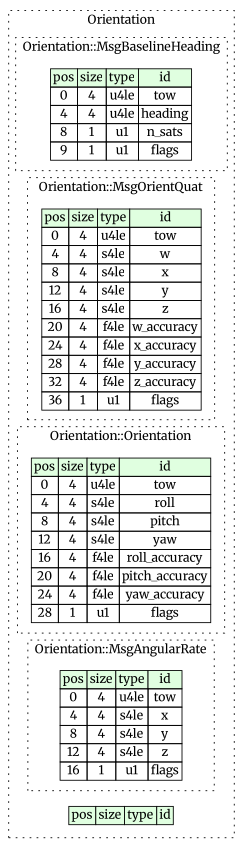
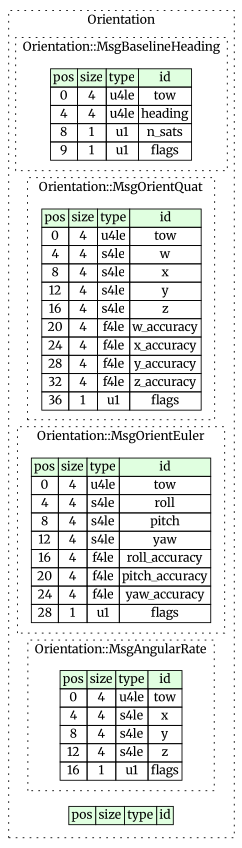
cluster "Orientation::Orientation": label "Orientation::Orientation" -> "Orientation::MsgOrientEuler"
